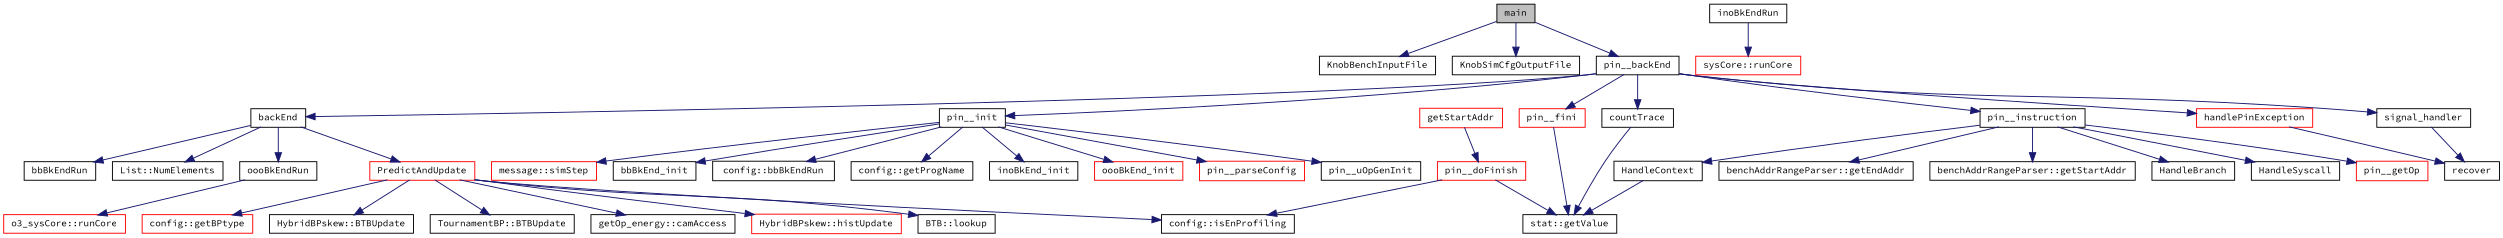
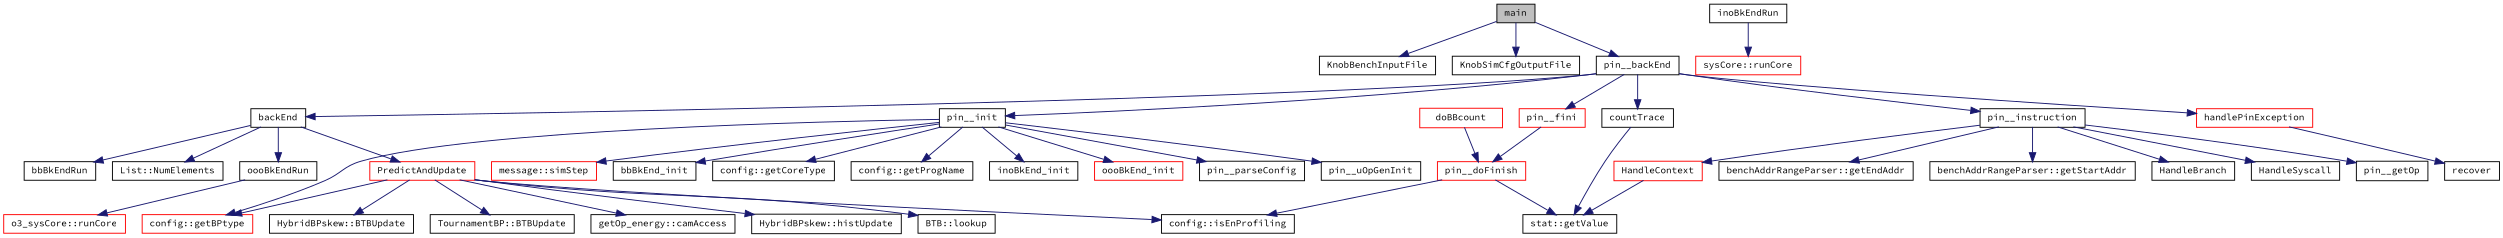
node "getStartAddr": label "getStartAddr" -> "doBBcount"
node "signal_handler": removed
edge "pin__init" -> "config::getBPtype": added
edge "pin__fini" -> "stat::getValue": now "pin__fini" -> "pin__doFinish"
node "config::bbBkEndRun": label "config::bbBkEndRun" -> "config::getCoreType"
node "pin__parseConfig": color red -> black
node "HandleContext": color black -> red
node "pin__getOp": color red -> black
node "HybridBPskew::histUpdate": color red -> black
